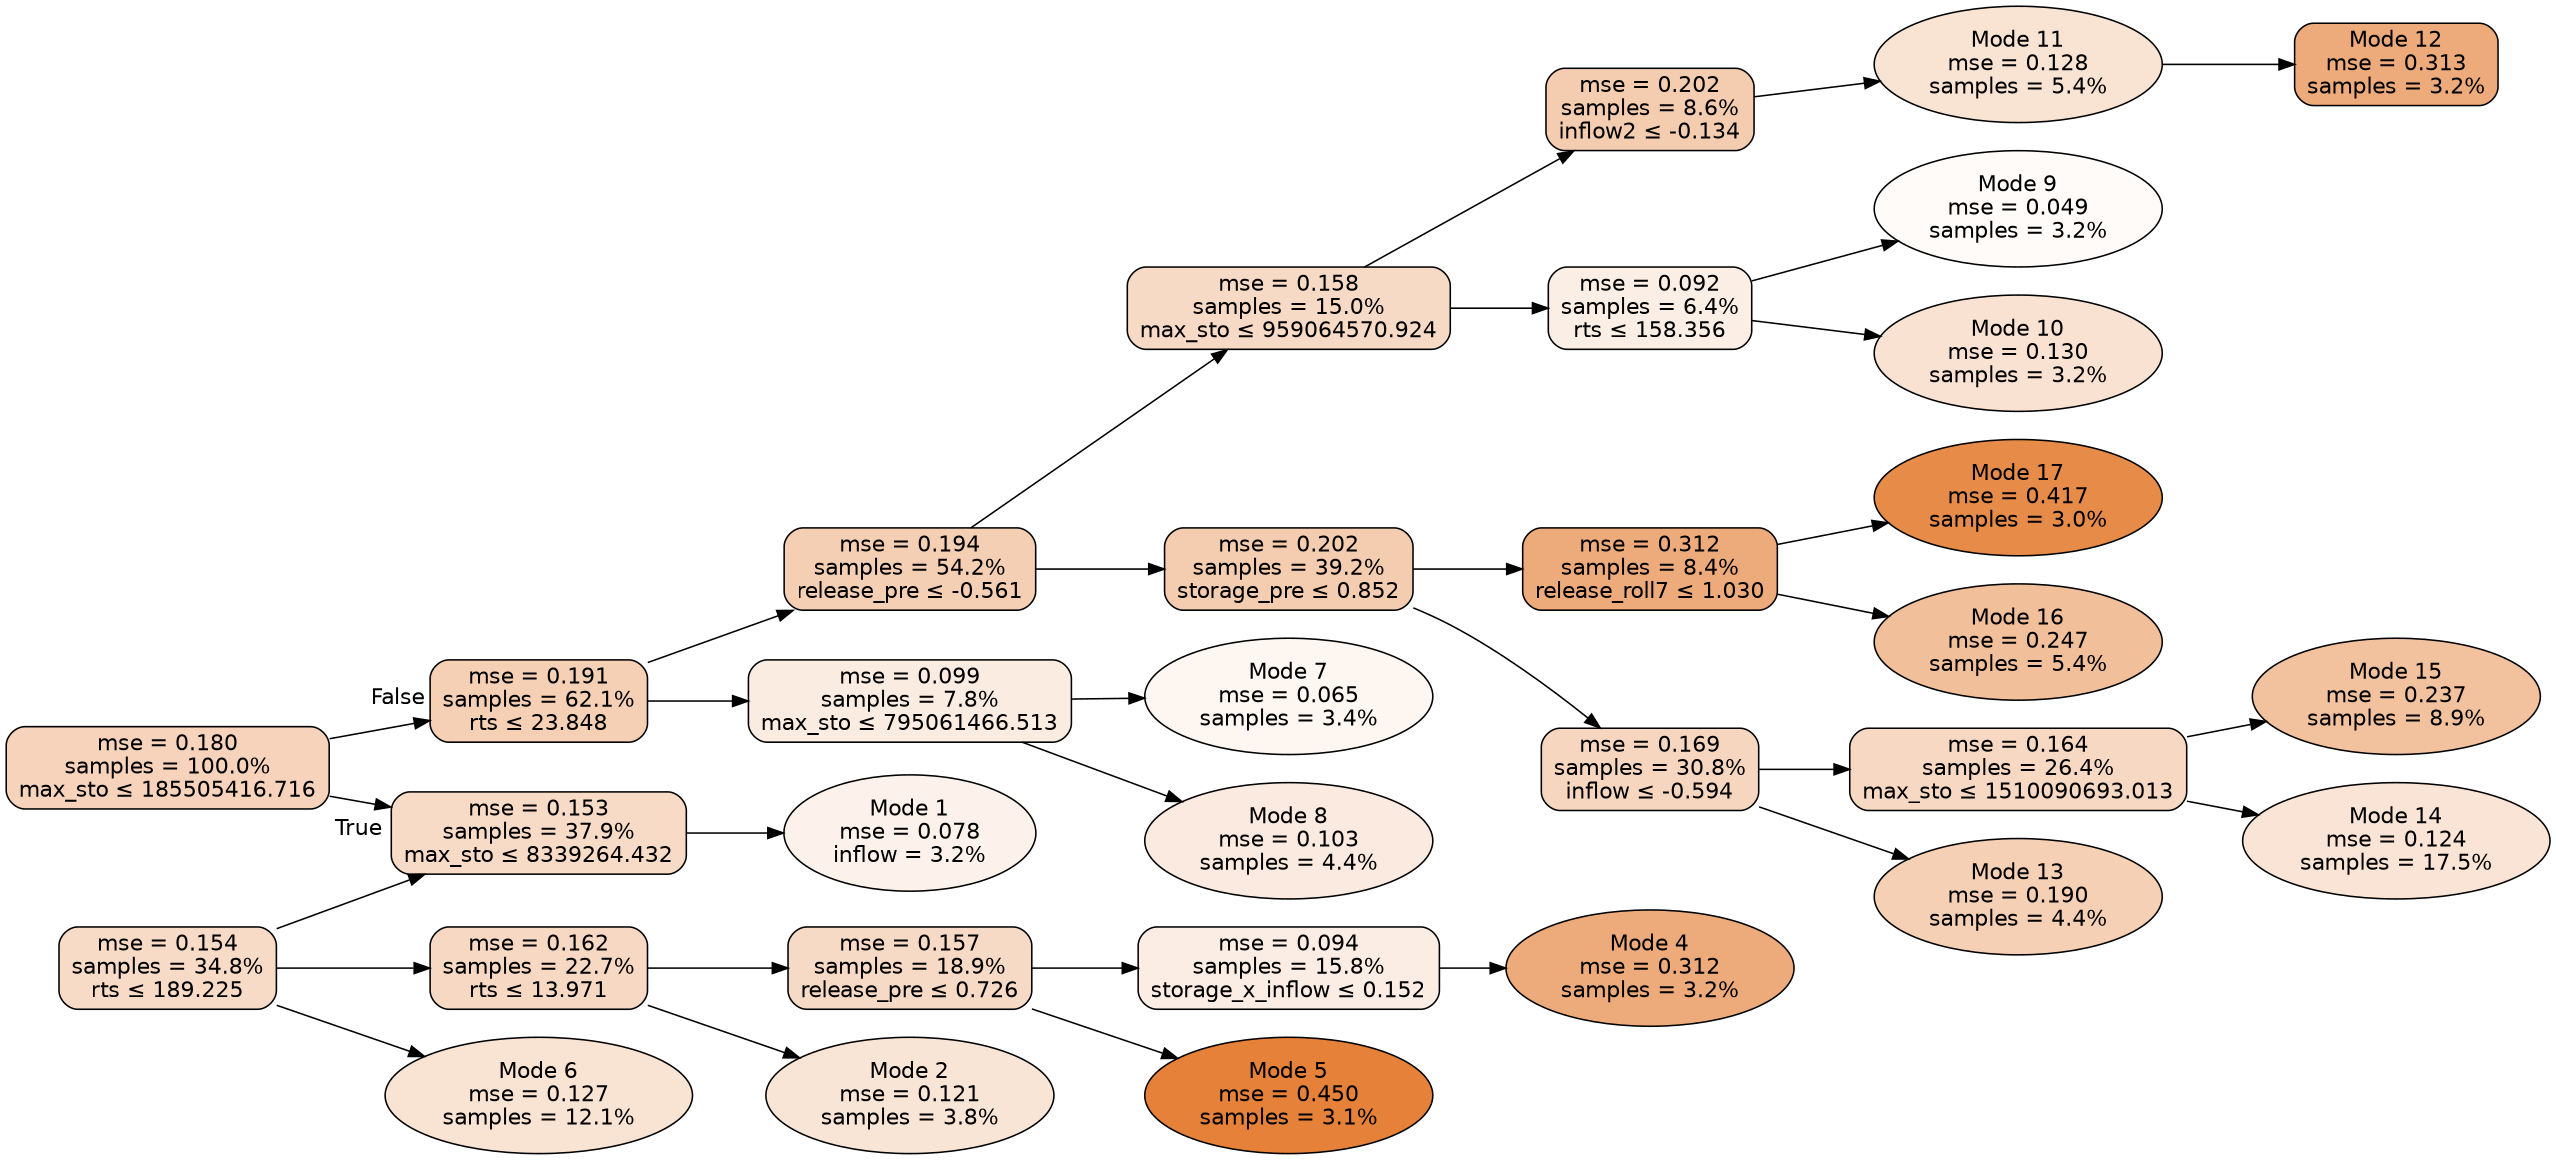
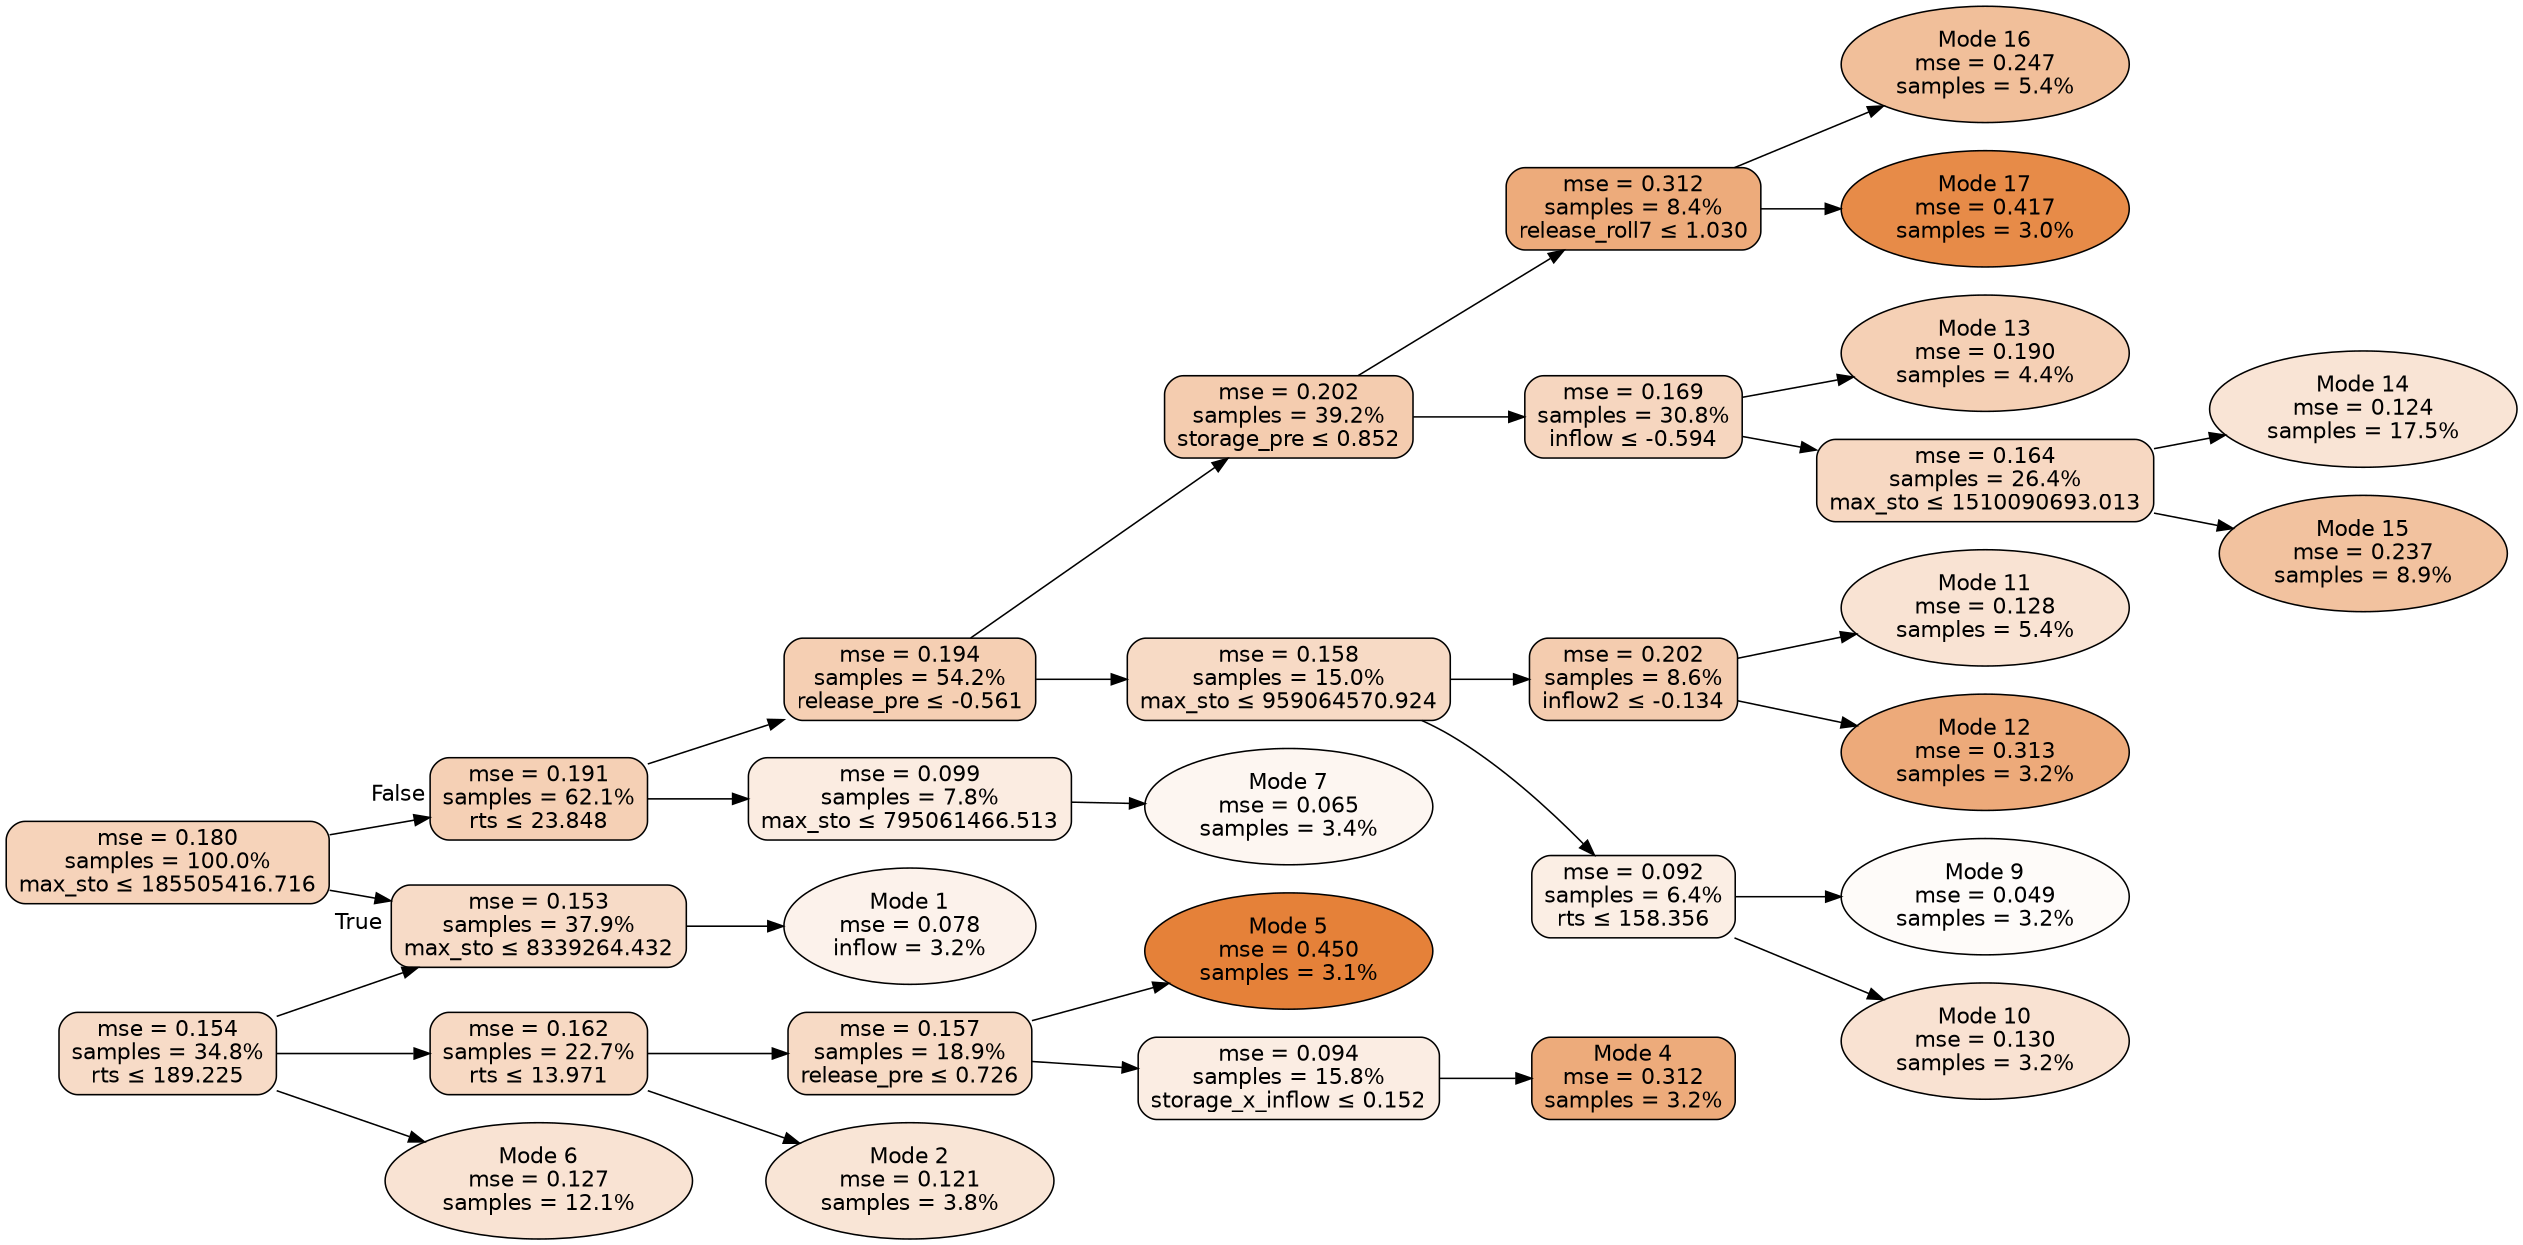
edge "Mode 11 mse = 0.128 samples = 5.4%" -> "Mode 12 mse = 0.313 samples = 3.2%": now "mse = 0.202 samples = 8.6% inflow2 ≤ -0.134" -> "Mode 12 mse = 0.313 samples = 3.2%"
node "Mode 12 mse = 0.313 samples = 3.2%": shape box -> ellipse
node "Mode 8 mse = 0.103 samples = 4.4%": removed
node "Mode 4 mse = 0.312 samples = 3.2%": shape ellipse -> box
